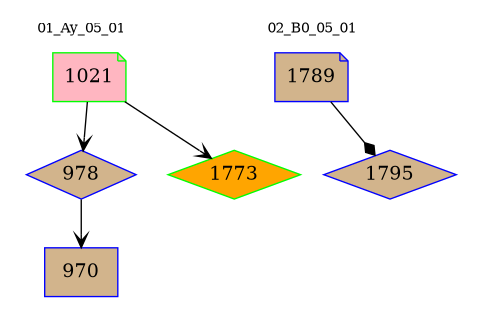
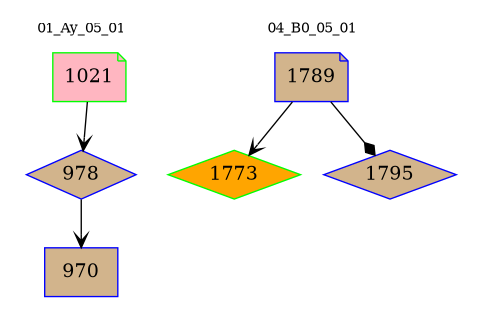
cluster "02_B0_05_01": label "02_B0_05_01" -> "04_B0_05_01"
edge "1021" -> "1773": now "1789" -> "1773"
